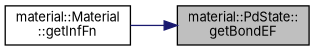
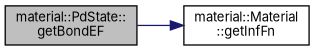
edge "material::Material ::getInfFn" -> "material::PdState:: getBondEF": reversed
